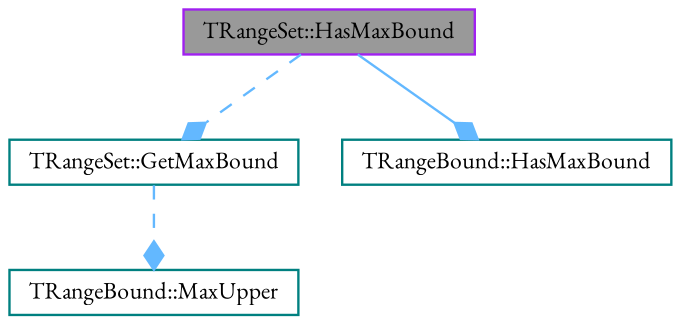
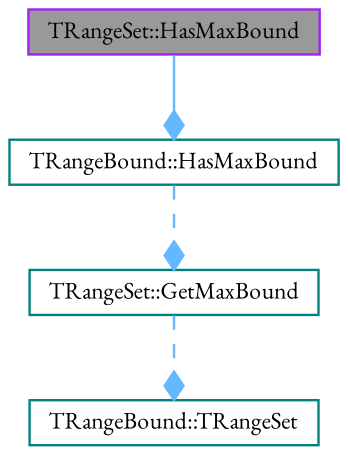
edge "TRangeSet::HasMaxBound" -> "TRangeSet::GetMaxBound": now "TRangeBound::HasMaxBound" -> "TRangeSet::GetMaxBound"
node "TRangeBound::MaxUpper": label "TRangeBound::MaxUpper" -> "TRangeBound::TRangeSet"
